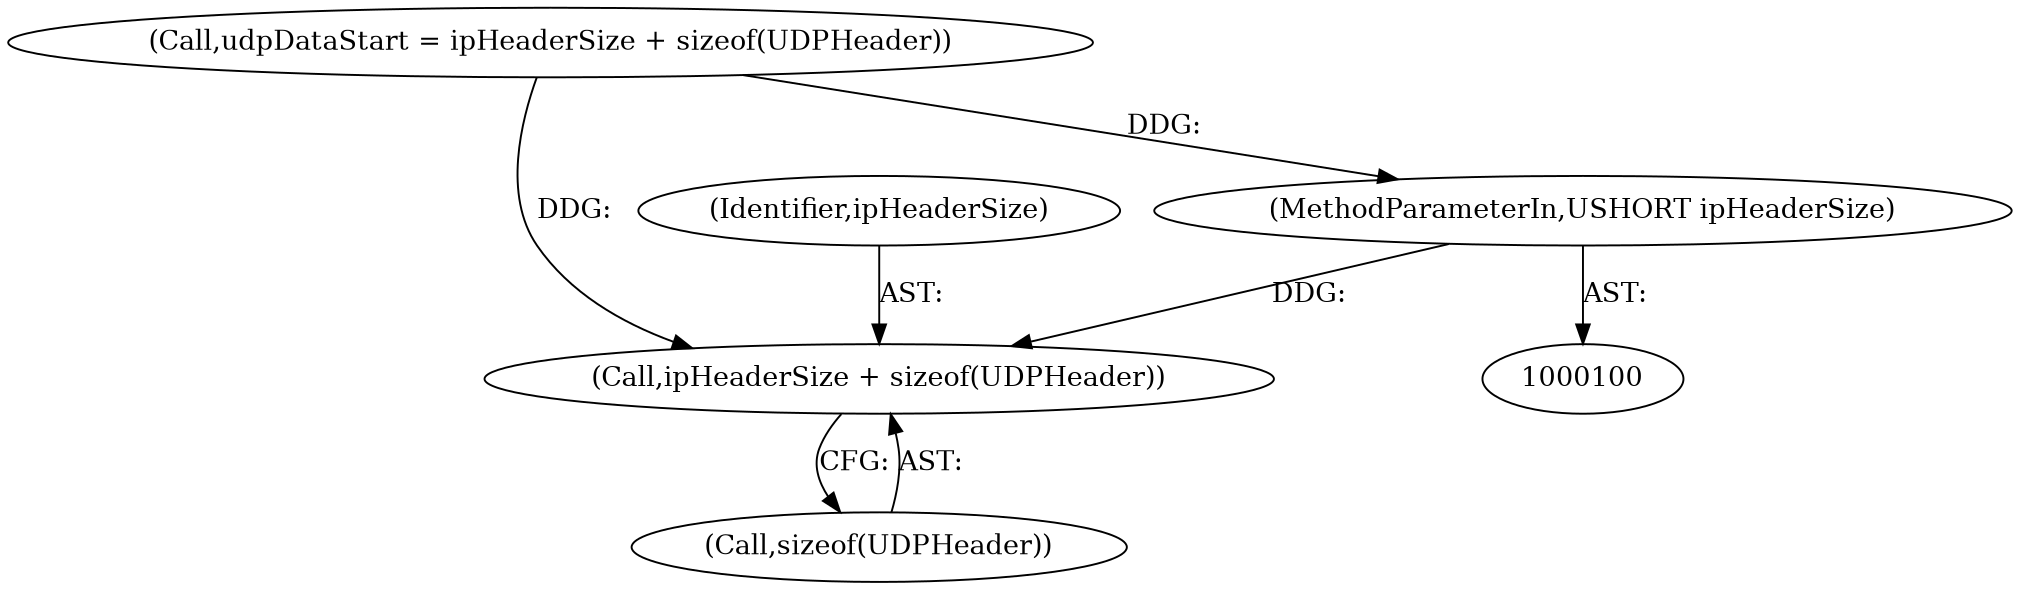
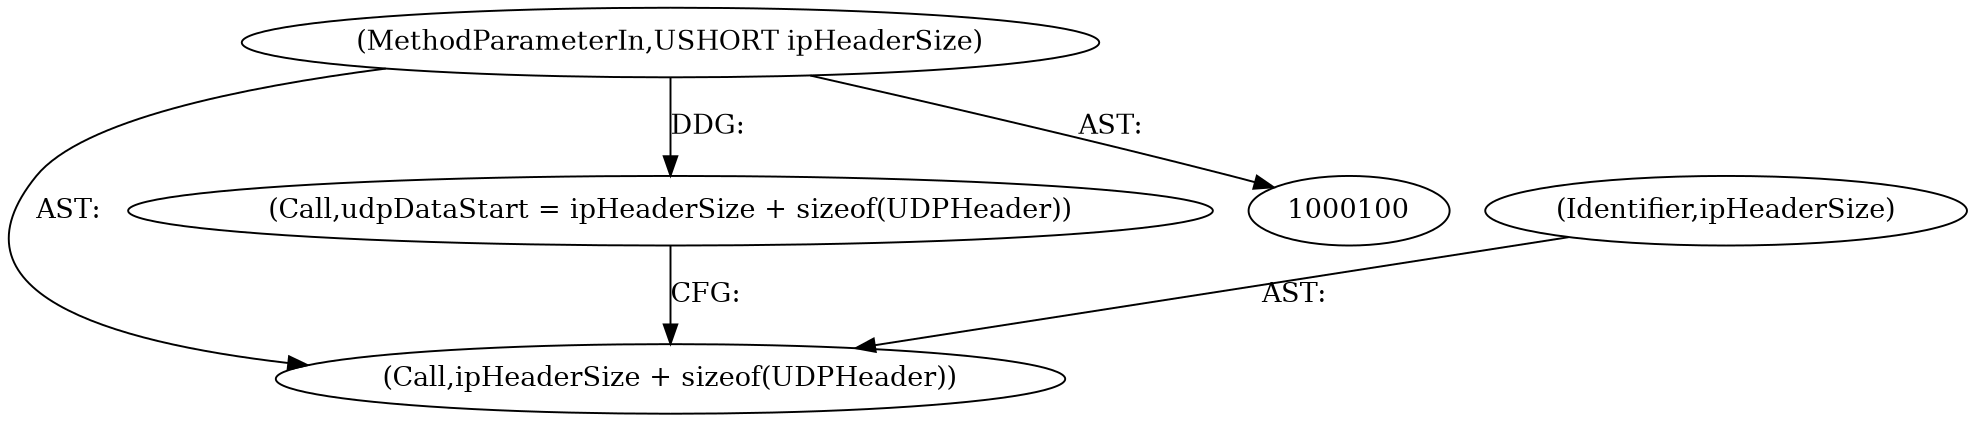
edge "(Call,udpDataStart = ipHeaderSize + sizeof(UDPHeader))" -> "(MethodParameterIn,USHORT ipHeaderSize)": reversed
edge "(Call,udpDataStart = ipHeaderSize + sizeof(UDPHeader))" -> "(Call,ipHeaderSize + sizeof(UDPHeader))": label "DDG: " -> "CFG: "
edge "(MethodParameterIn,USHORT ipHeaderSize)" -> "(Call,ipHeaderSize + sizeof(UDPHeader))": label "DDG: " -> "AST: "
node "(Call,sizeof(UDPHeader))": removed
